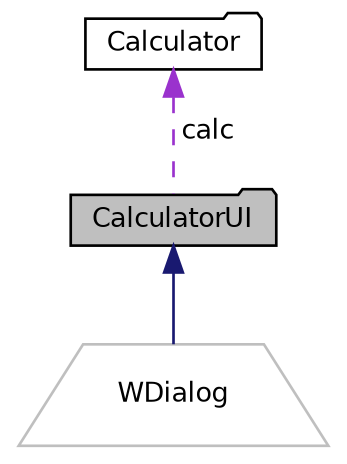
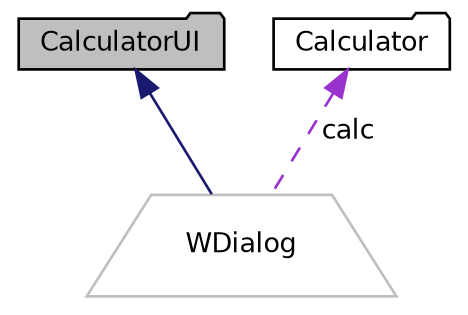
edge "CalculatorUI" -> "Calculator": now "WDialog" -> "Calculator"
